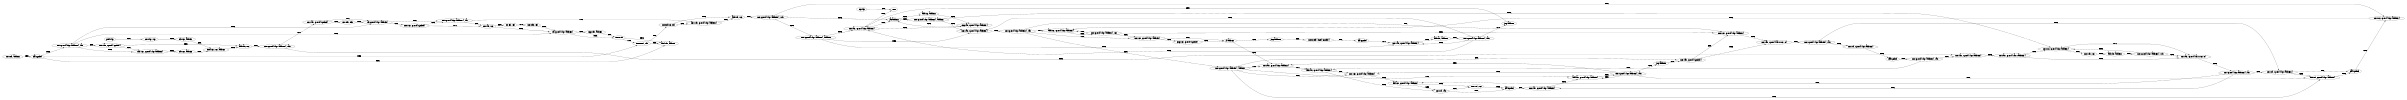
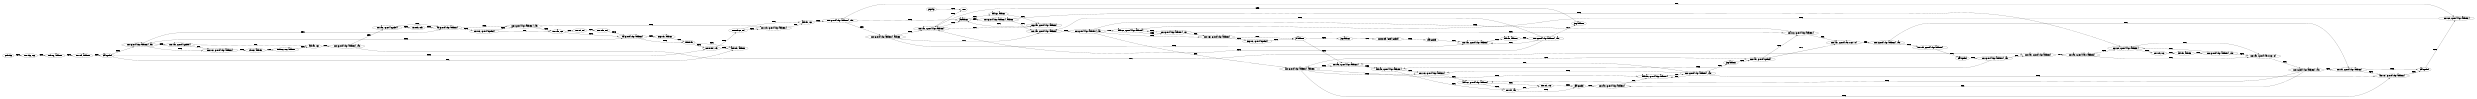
edge "sub rsp , address" -> "imul rcx , rcx , address": now "sub rsp , address" -> "mov edi , address"
